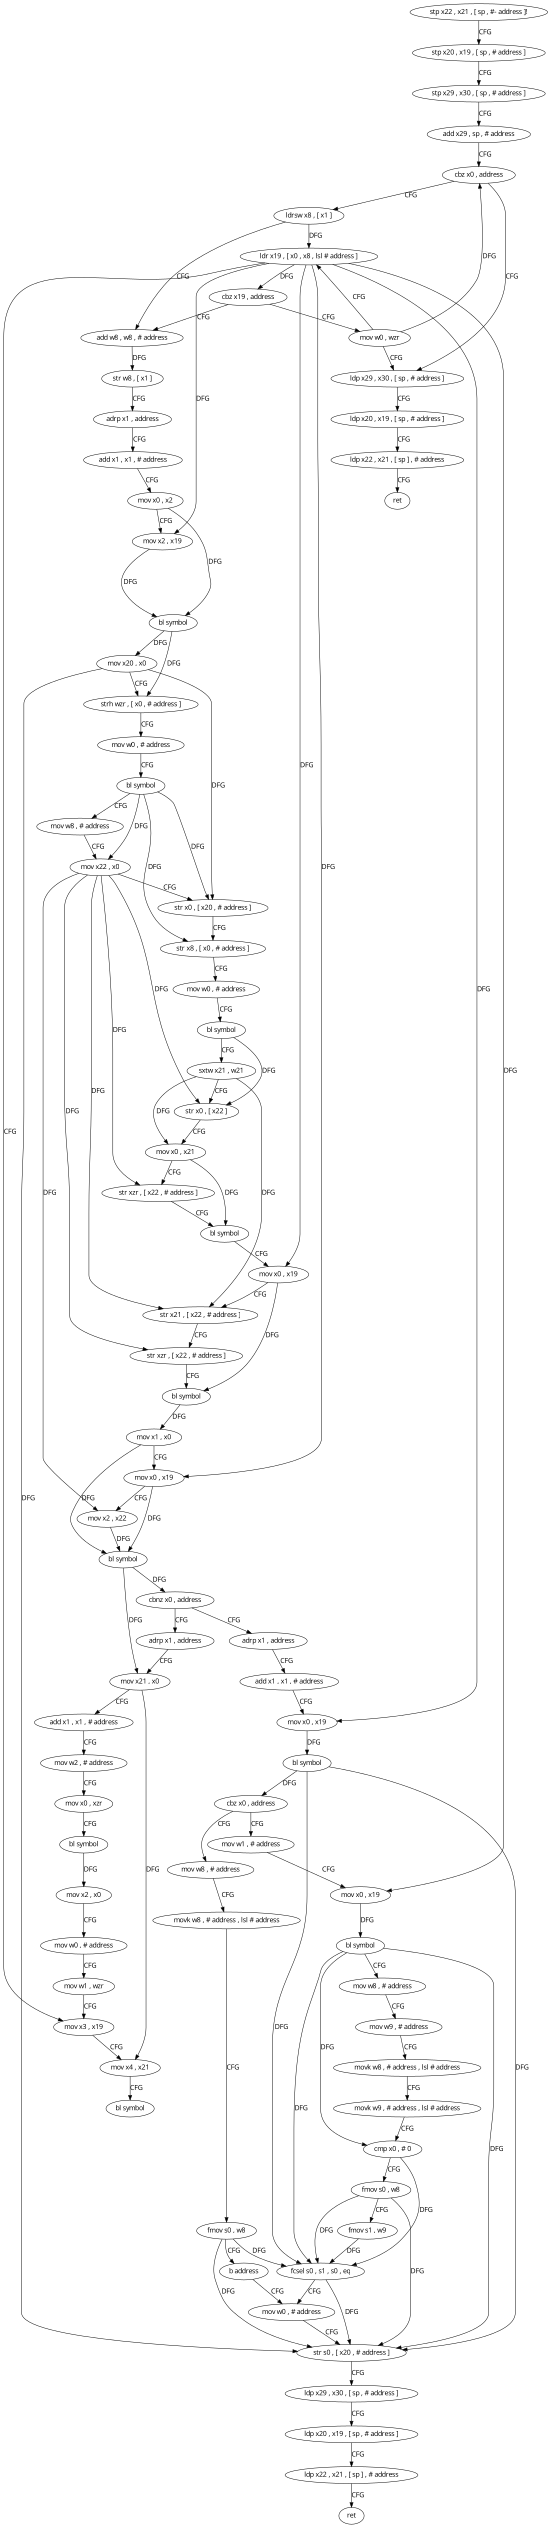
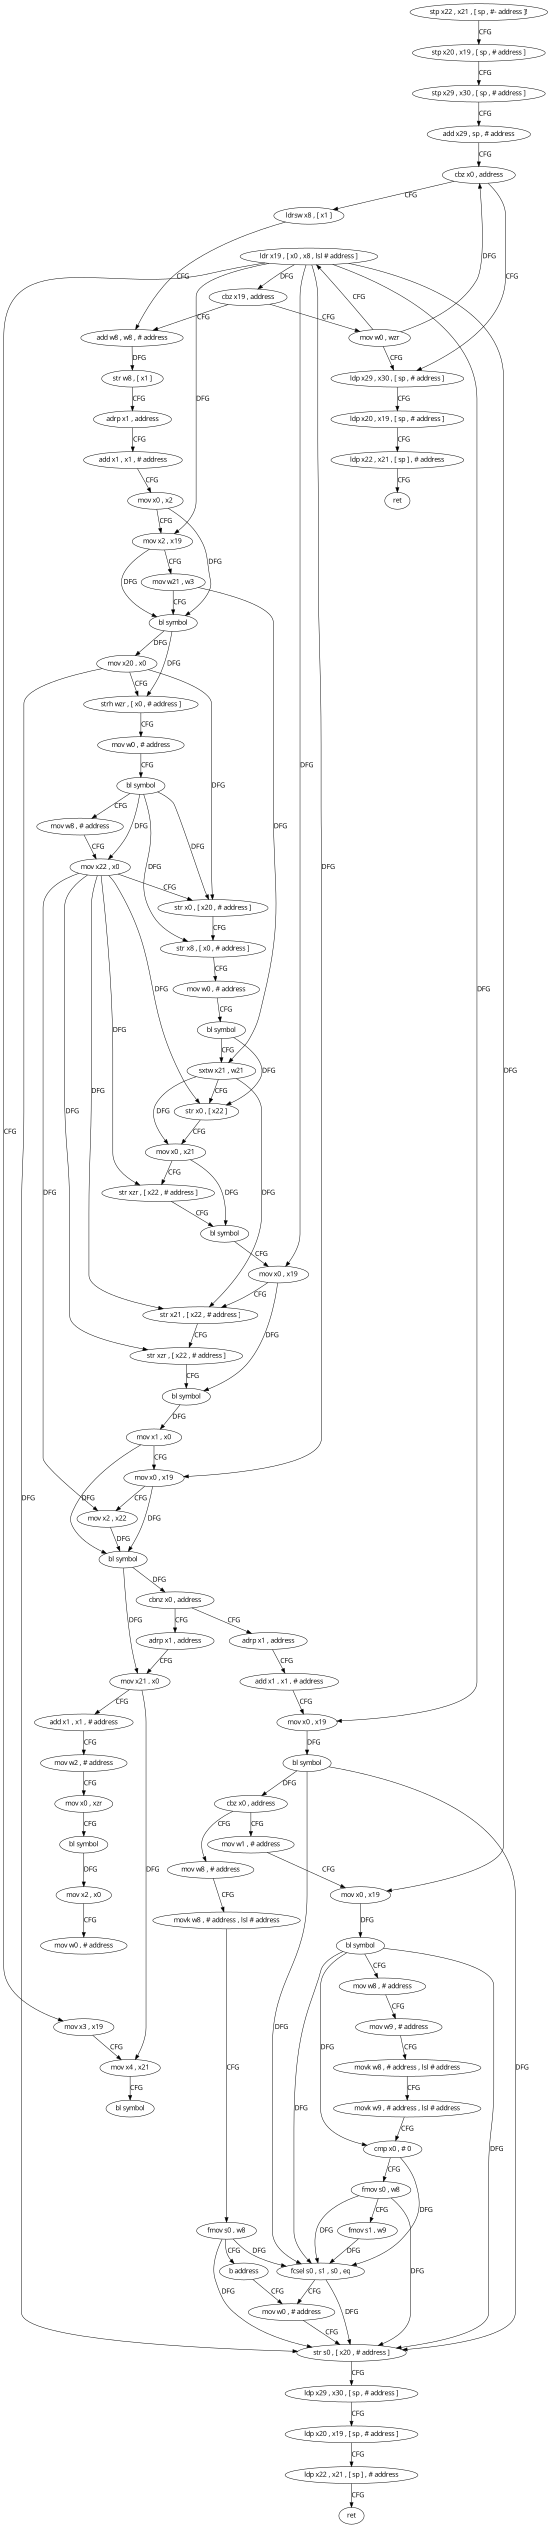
edge "ldrsw x8 , [ x1 ]" -> "ldr x19 , [ x0 , x8 , lsl # address ]": removed, label "DFG"
node "mov w21 , w3": added
node "mov w1 , wzr": removed
